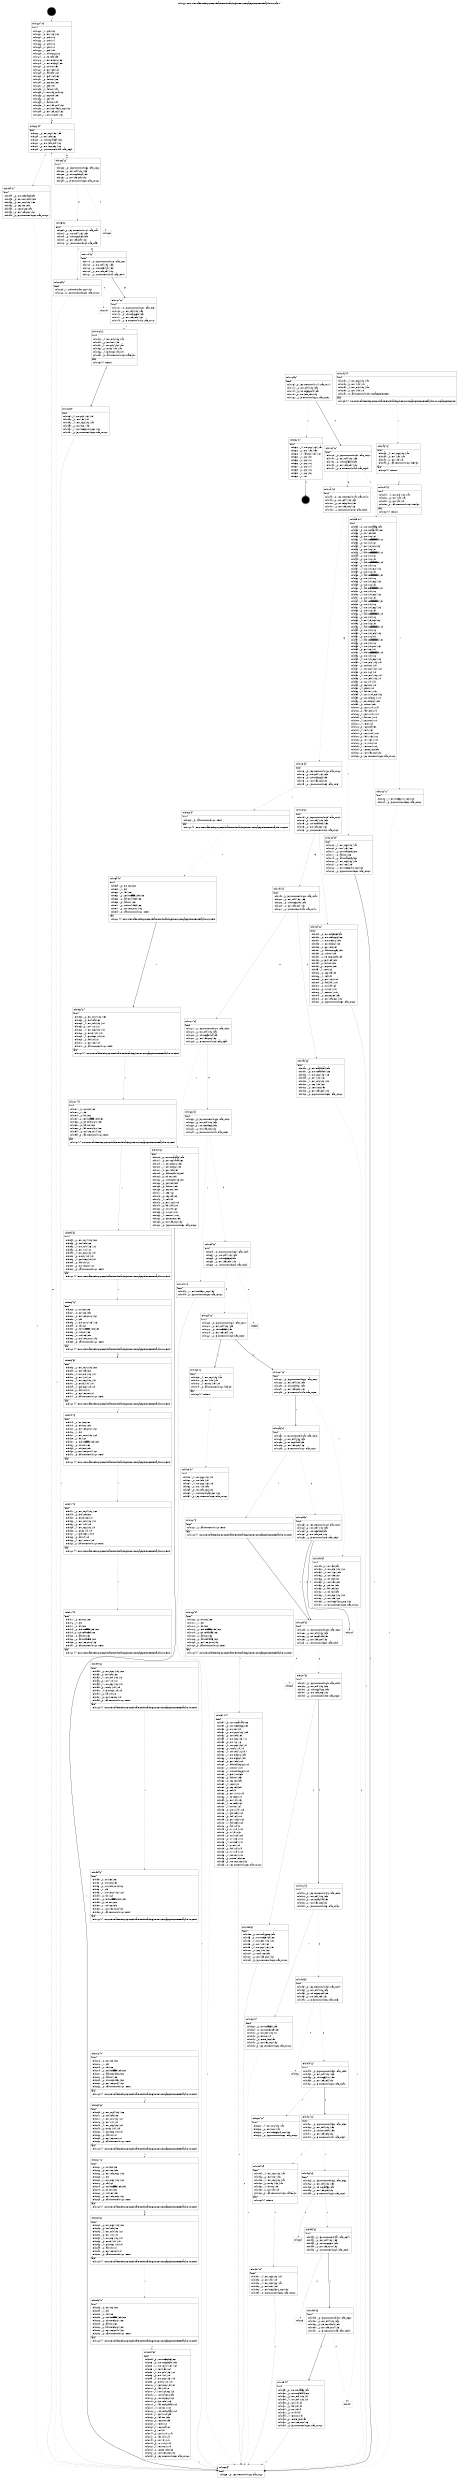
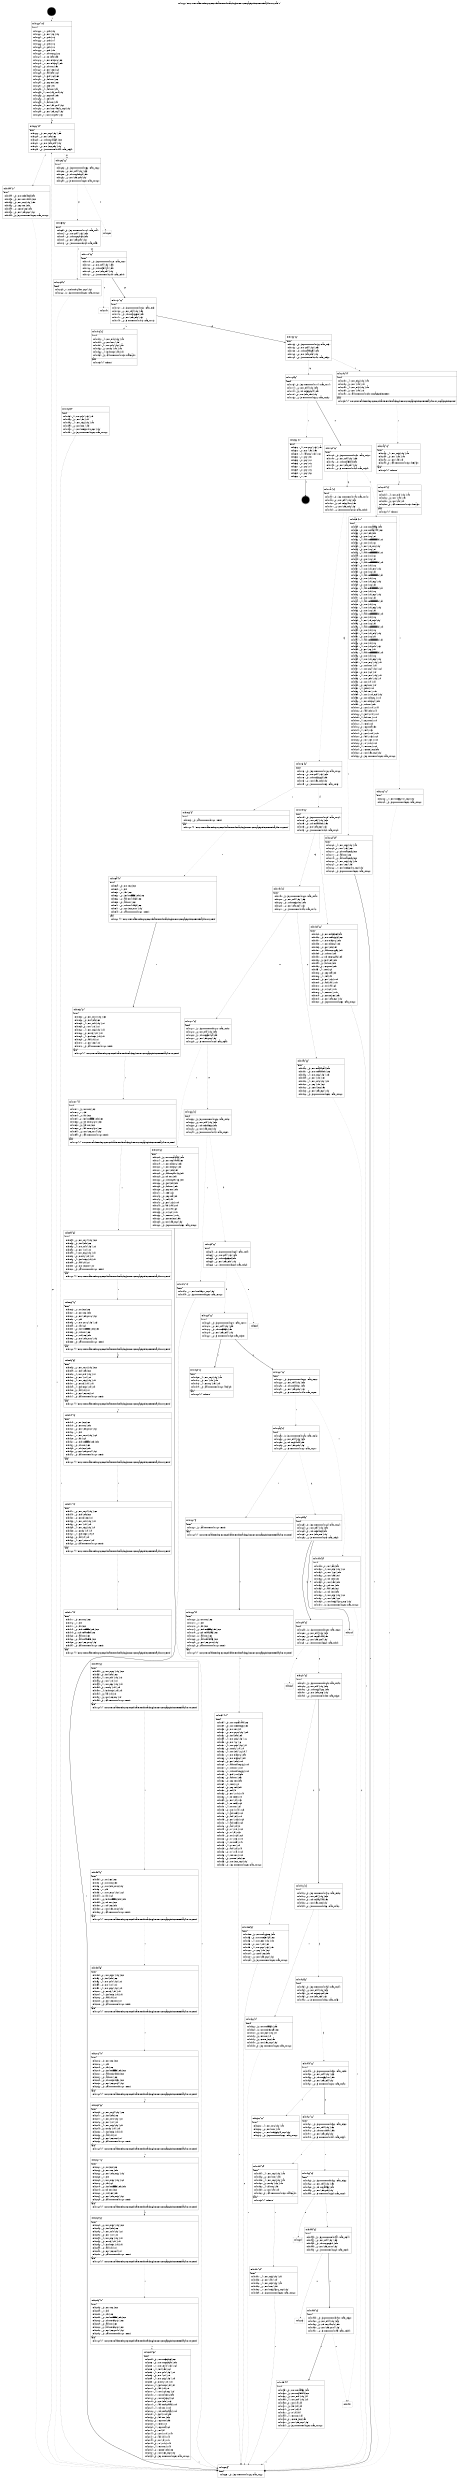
node "0x401753 [28]": added
edge "0x401d75 [26]" -> "0x401d8f [29]": removed, label "1"
edge "0x4017c3 [28]" -> "0x4017df [28]": added, label "14"
edge "0x401887 [28]" -> "0x4018a3 [28]": style bold -> dotted
node "0x401b7e [27]": removed
edge "0x401c67 [5]" -> "0x4018db [28]": now "0x401c67 [5]" -> "0x401c6c [40]"
node "0x401fed [38]": added
node "0x401b53": removed
